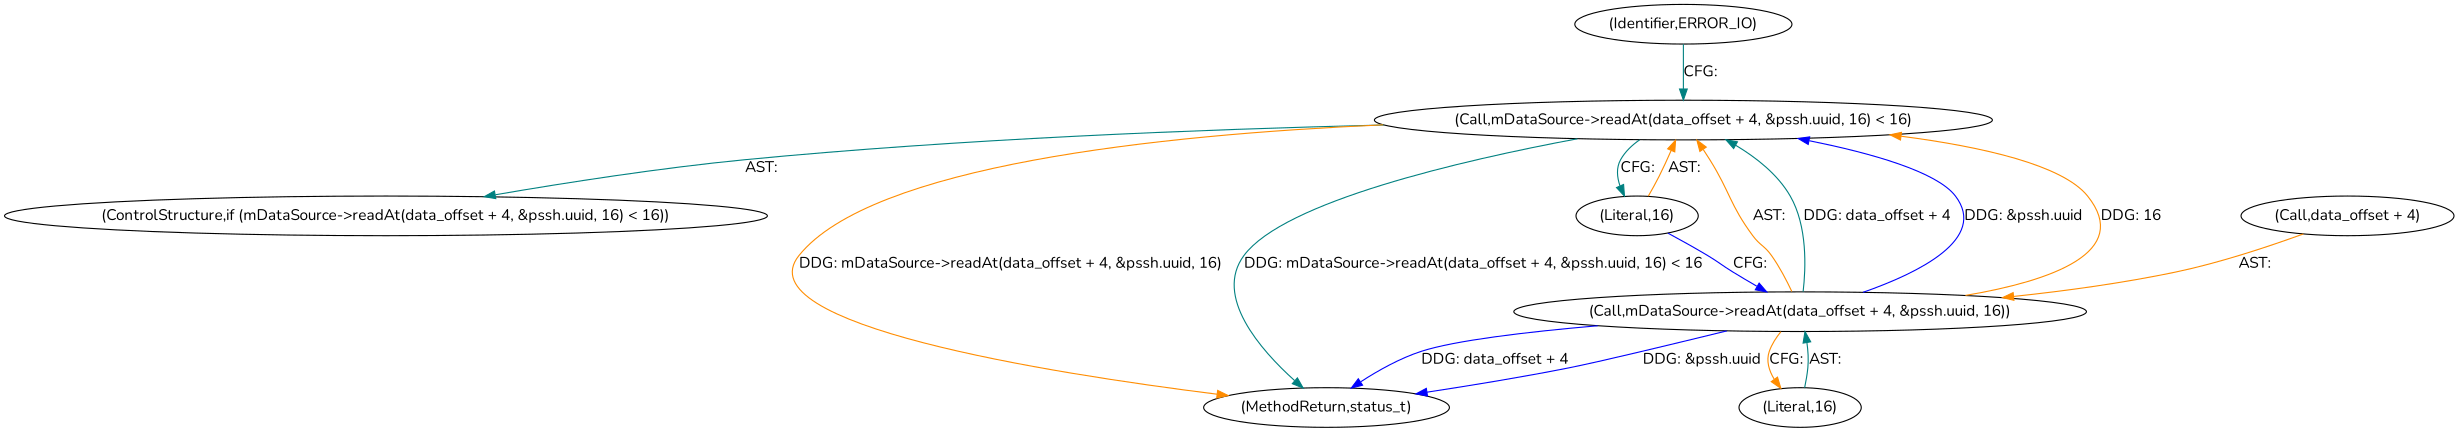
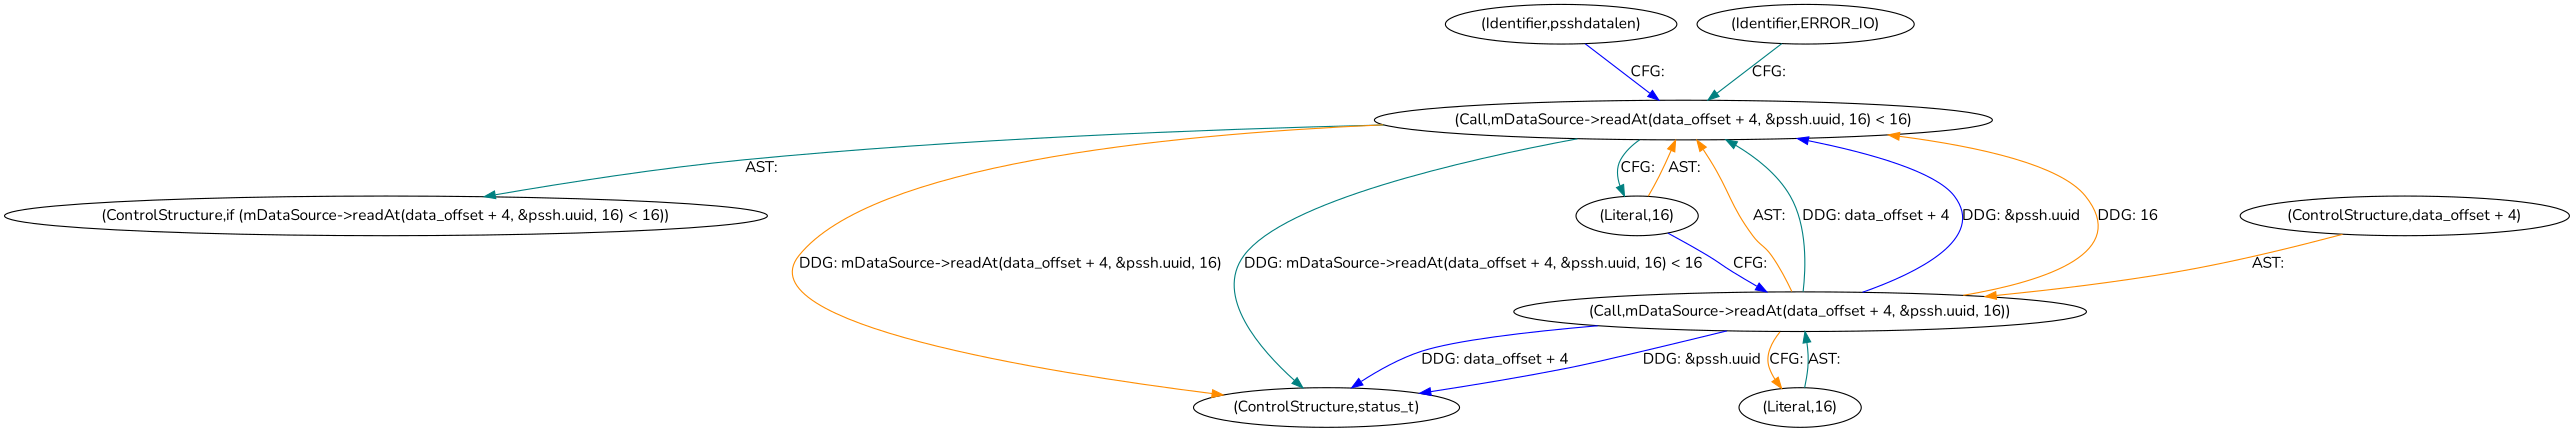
node "(Identifier,psshdatalen)": added
node "(Call,data_offset + 4)": label "(Call,data_offset + 4)" -> "(ControlStructure,data_offset + 4)"
node "(MethodReturn,status_t)": label "(MethodReturn,status_t)" -> "(ControlStructure,status_t)"
